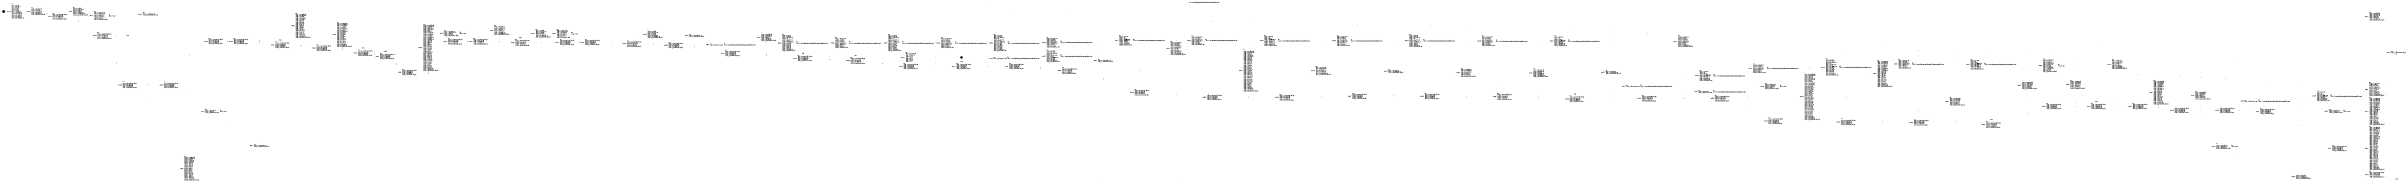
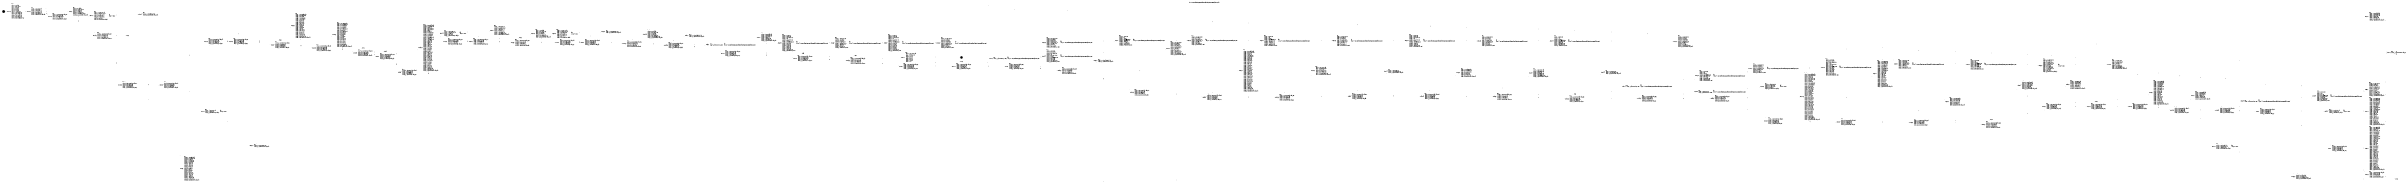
node "0x4026b4 [12]": added
node "0x4022ef [52]": removed
